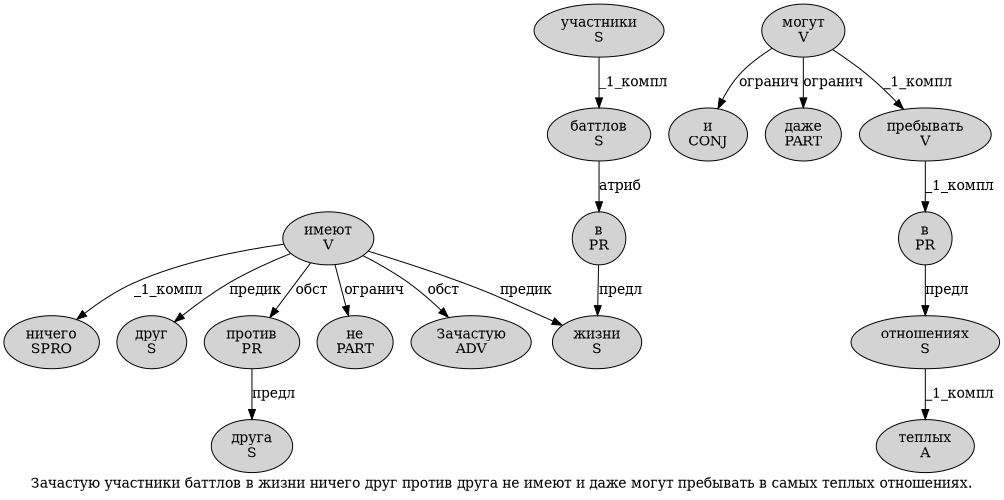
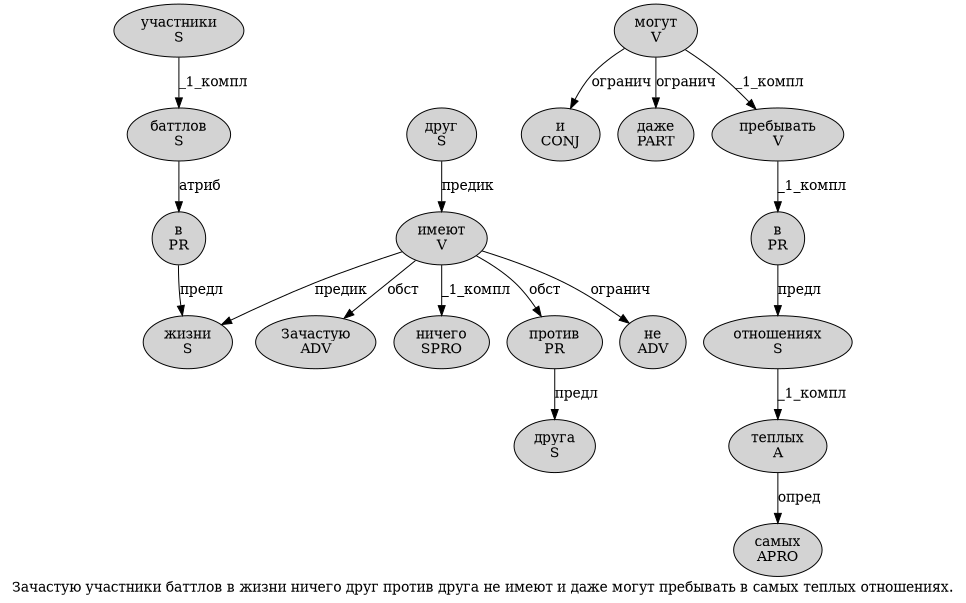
edge "имеют V" -> "друг S": reversed
node "не PART": label "не PART" -> "не ADV"
node "самых APRO": added
